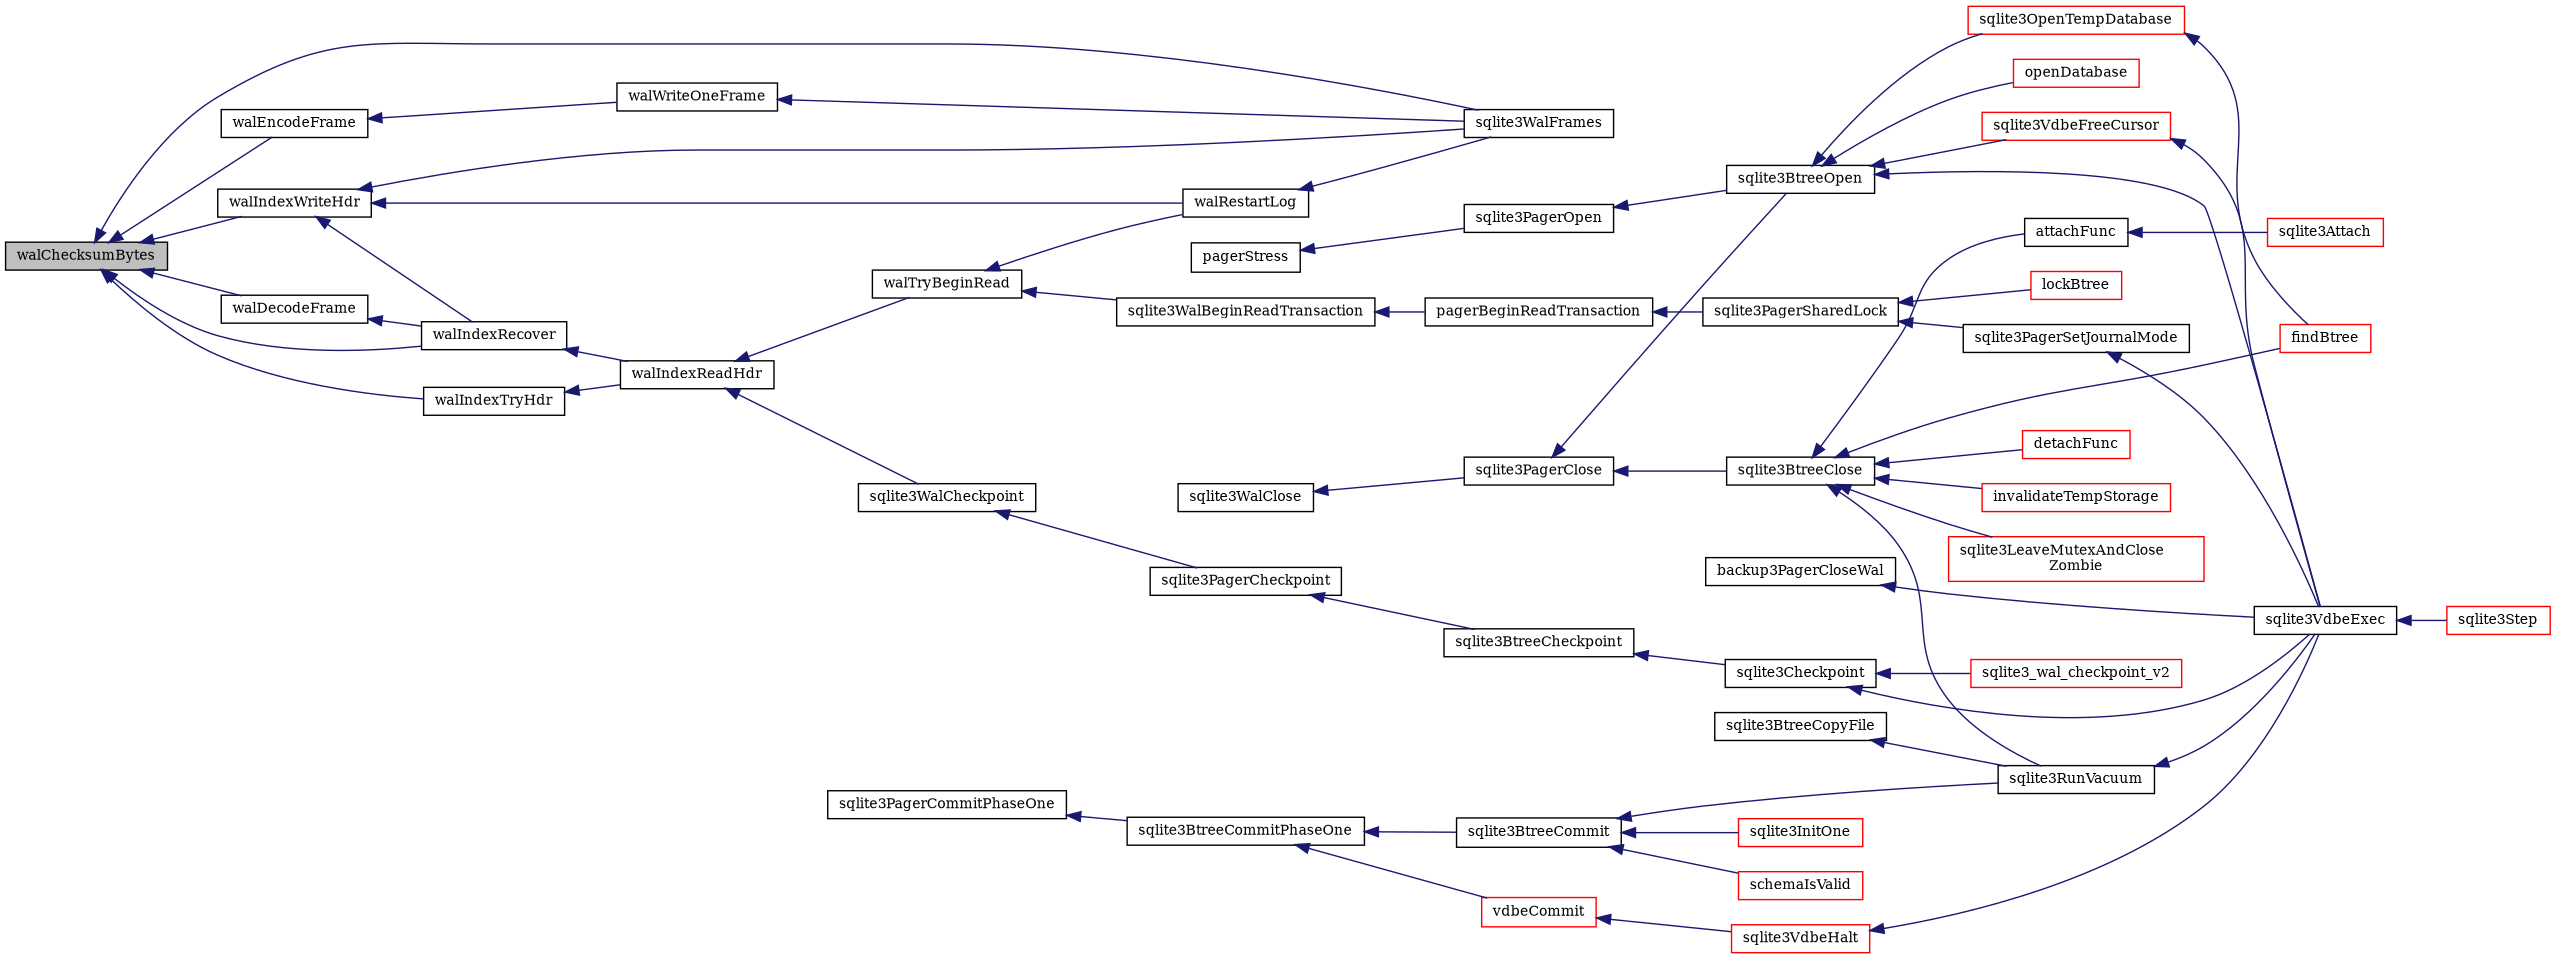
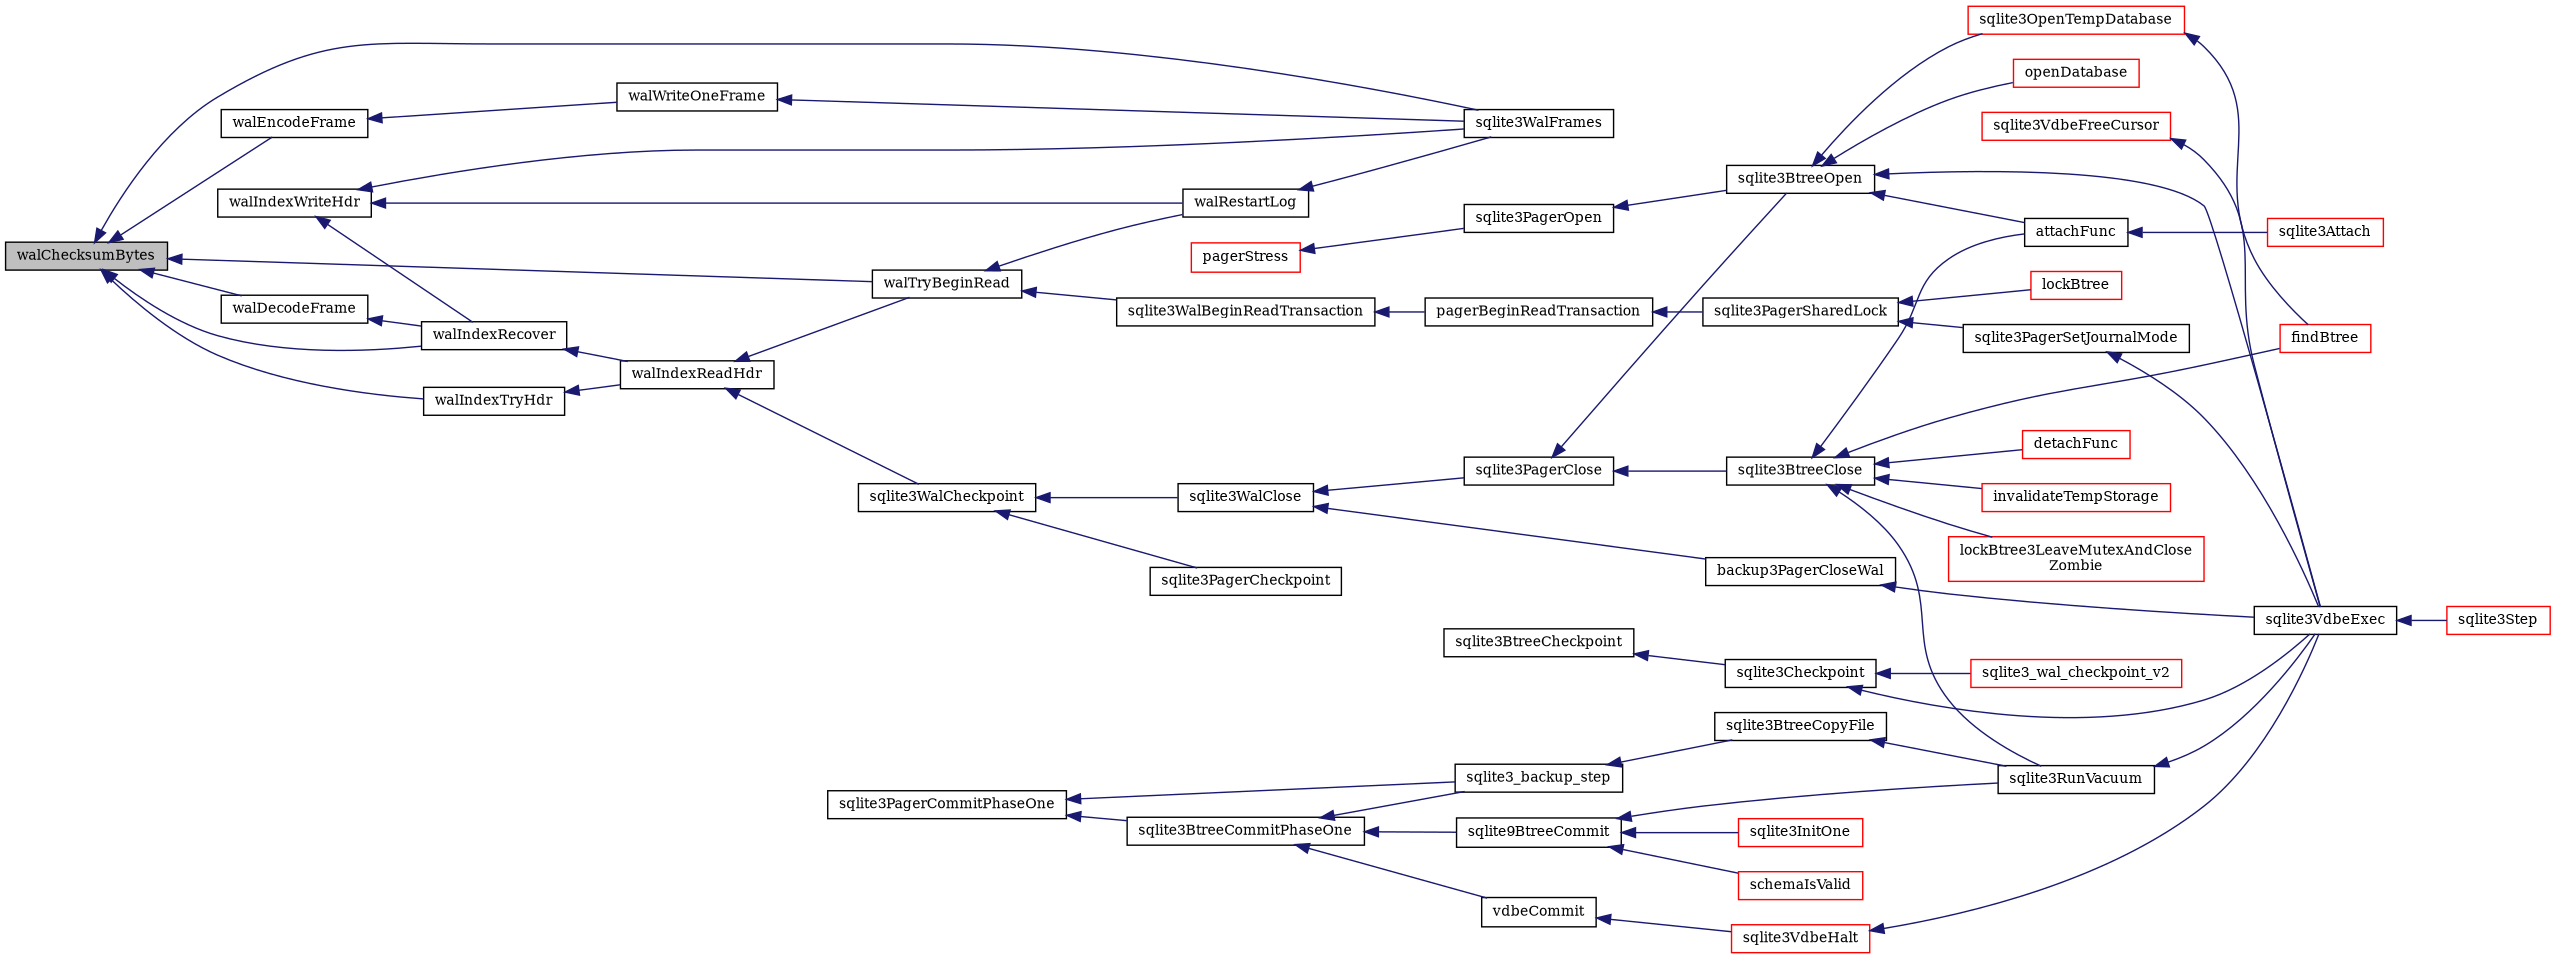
edge "sqlite3VdbeFreeCursor" -> "sqlite3BtreeOpen": now "attachFunc" -> "sqlite3BtreeOpen"
edge "walIndexWriteHdr" -> "walChecksumBytes": now "walTryBeginRead" -> "walChecksumBytes"
node "pagerStress": color black -> red
edge "sqlite3WalClose" -> "sqlite3WalCheckpoint": added
edge "backup3PagerCloseWal" -> "sqlite3WalClose": added
node "sqlite3LeaveMutexAndClose Zombie": label "sqlite3LeaveMutexAndClose Zombie" -> "lockBtree3LeaveMutexAndClose Zombie"
edge "sqlite3BtreeCheckpoint" -> "sqlite3PagerCheckpoint": removed
node "sqlite3_backup_step": added
node "sqlite3BtreeCommit": label "sqlite3BtreeCommit" -> "sqlite9BtreeCommit"
node "vdbeCommit": color red -> black
